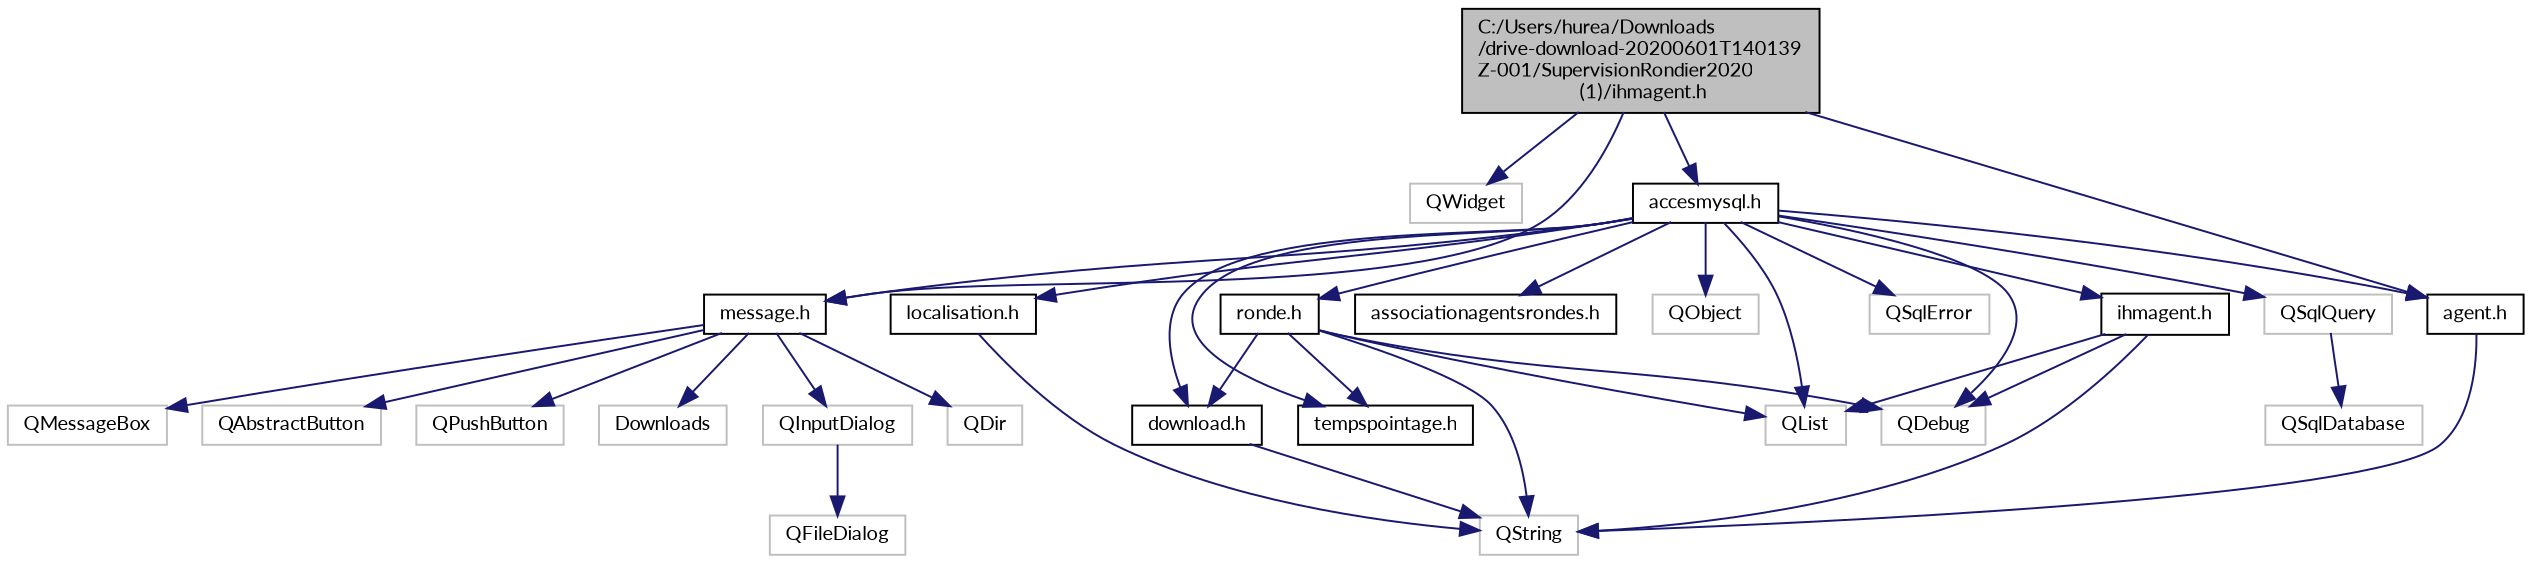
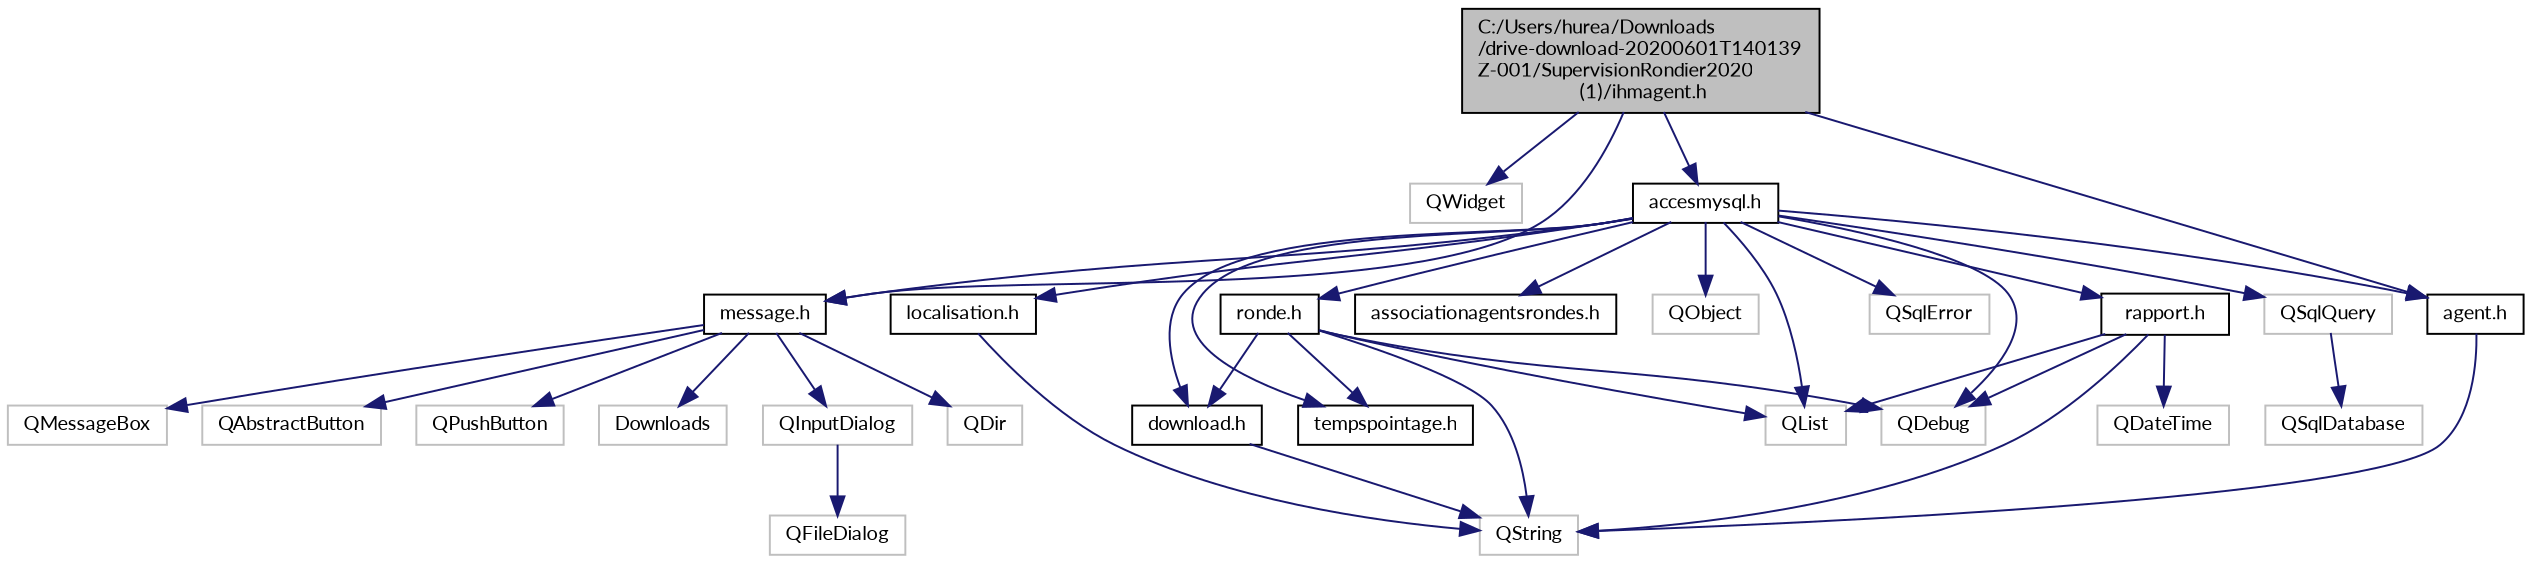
node "ihmagent.h": label "ihmagent.h" -> "rapport.h"
node "QDateTime": added
